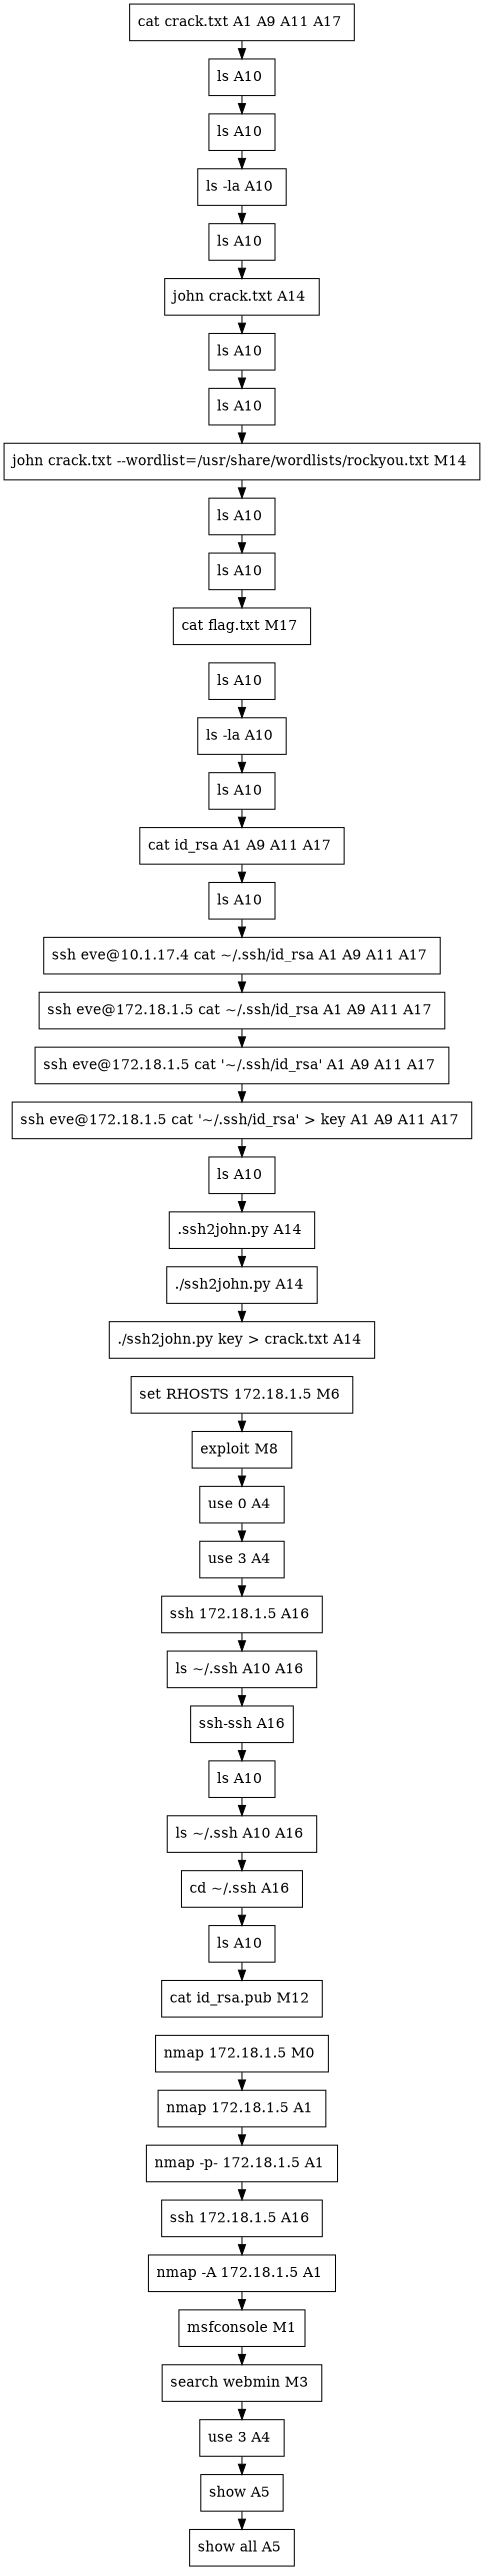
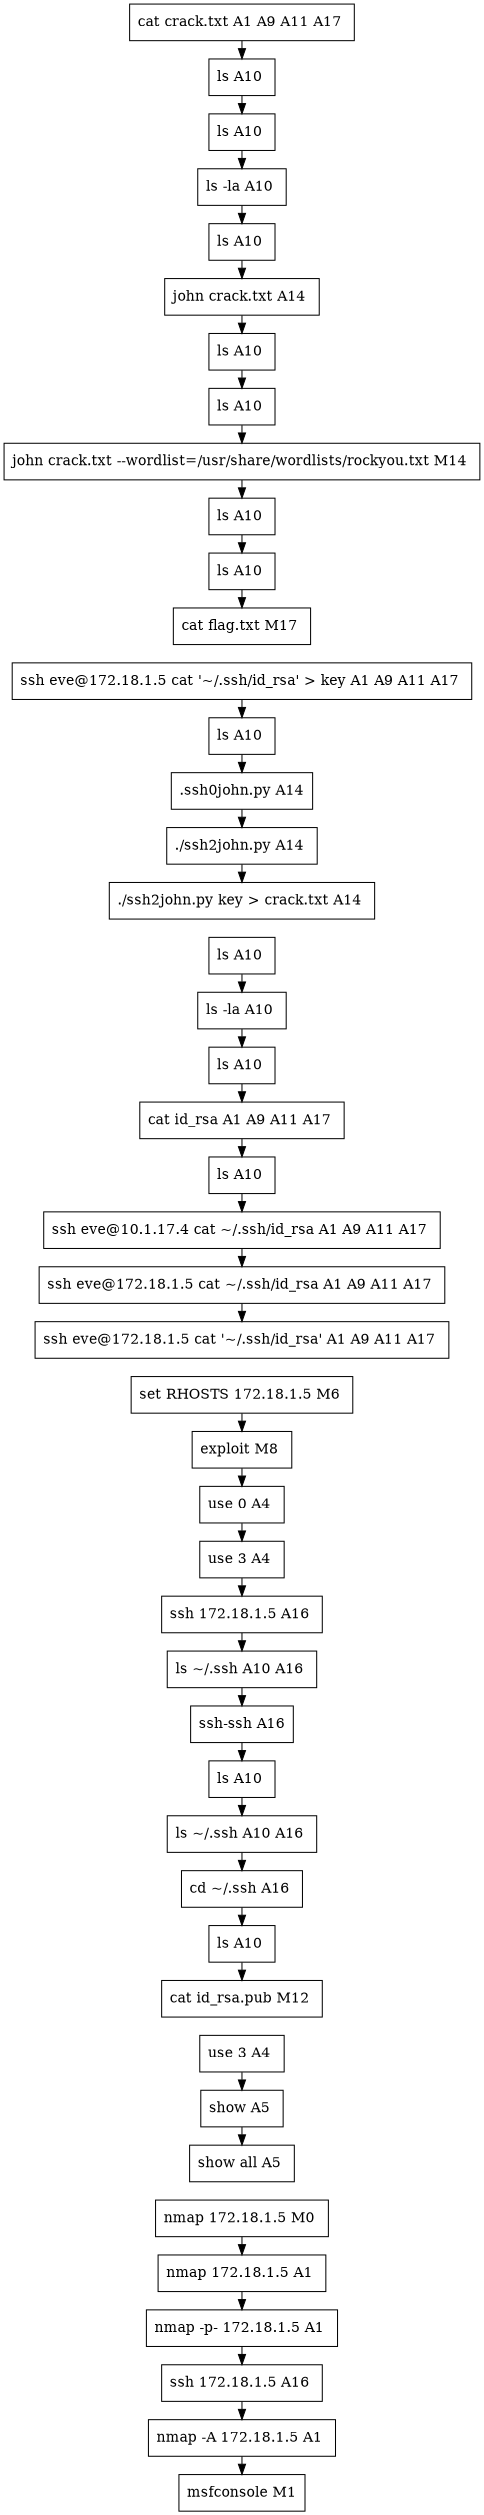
edge "ssh eve@172.18.1.5 cat '~/.ssh/id_rsa' A1 A9 A11 A17" -> "ssh eve@172.18.1.5 cat '~/.ssh/id_rsa' > key A1 A9 A11 A17": removed
node ".ssh2john.py A14": label ".ssh2john.py A14" -> ".ssh0john.py A14"
node "search webmin M3": removed
